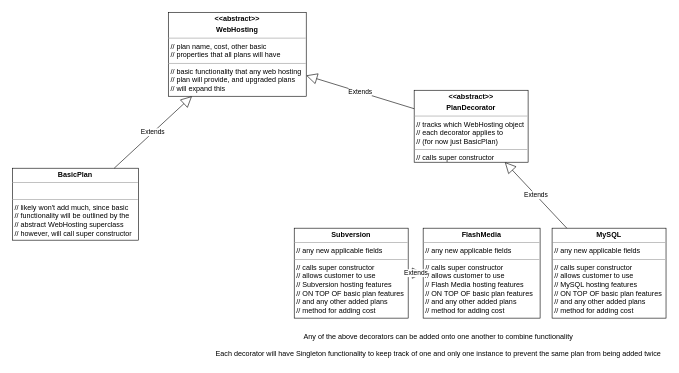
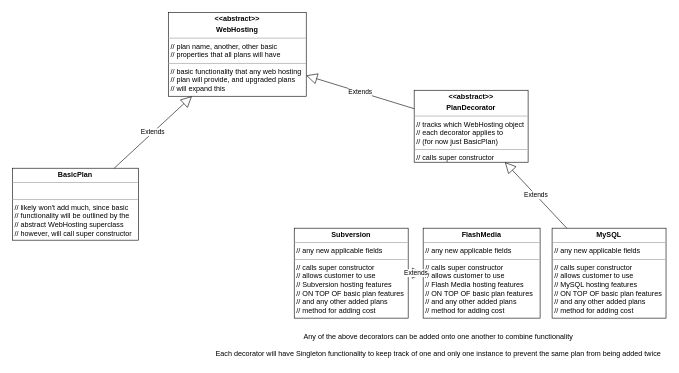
node "<<abstract>> WebHosting // plan name, cost, other basic // properties that all plans will have // basic functionality that any web hosting // plan will provide, and upgraded plans // will expand this": label "<<abstract>> WebHosting // plan name, cost, other basic // properties that all plans will have // basic functionality that any web hosting // plan will provide, and upgraded plans // will expand this" -> "<<abstract>> WebHosting // plan name, another, other basic // properties that all plans will have // basic functionality that any web hosting // plan will provide, and upgraded plans // will expand this"
